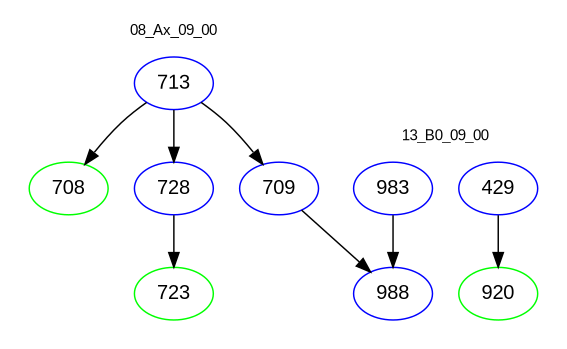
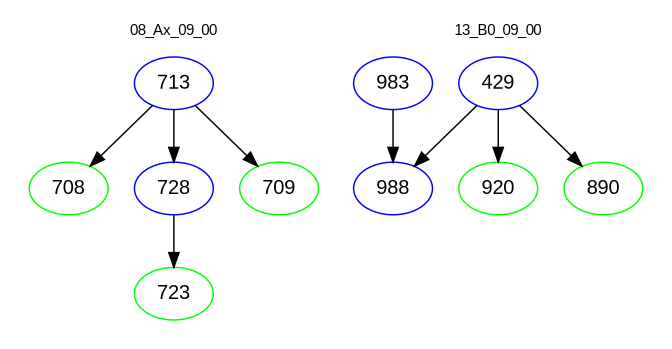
node "709": color blue -> green
node "890": added
edge "709" -> "988": now "429" -> "988"
